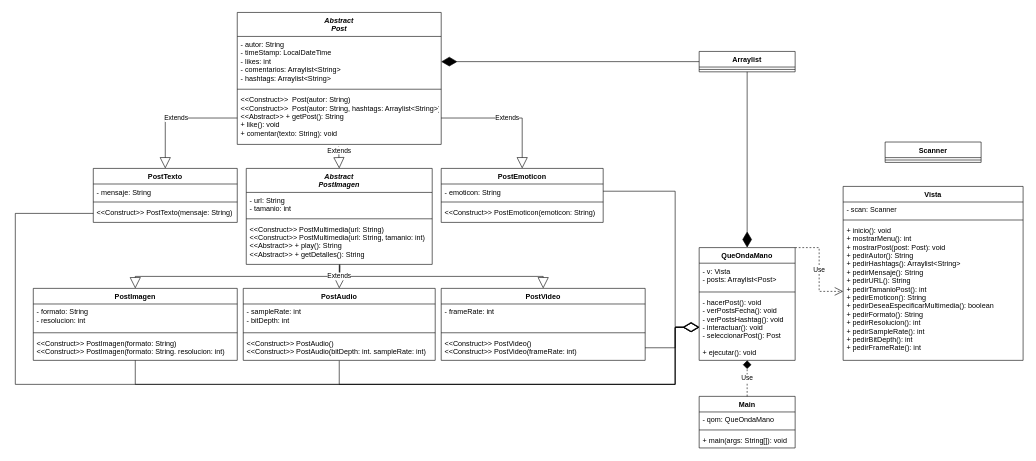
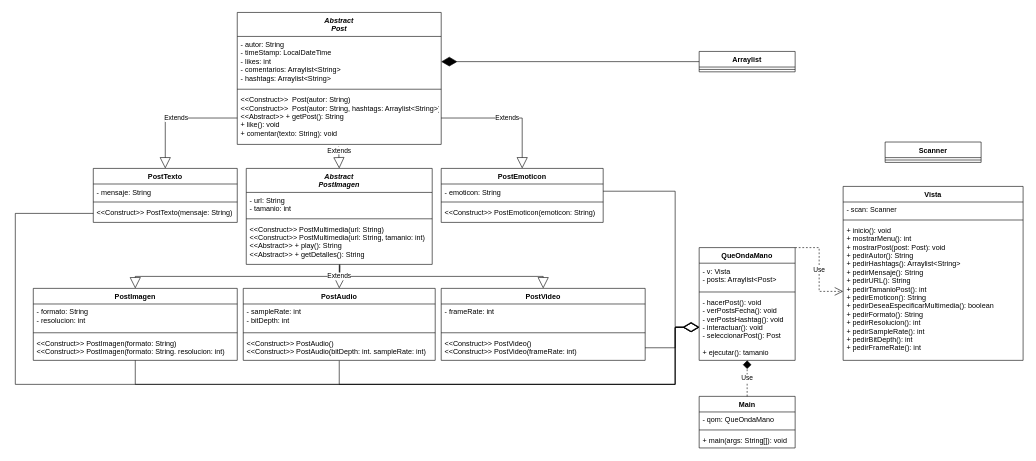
edge "Arraylist" -> "QueOndaMano": removed
node "- hacerPost(): void - verPostsFecha(): void - verPostsHashtag(): void - interactuar(): void - seleccionarPost(): Post + ejecutar(): void": label "- hacerPost(): void - verPostsFecha(): void - verPostsHashtag(): void - interactuar(): void - seleccionarPost(): Post + ejecutar(): void" -> "- hacerPost(): void - verPostsFecha(): void - verPostsHashtag(): void - interactuar(): void - seleccionarPost(): Post + ejecutar(): tamanio"
